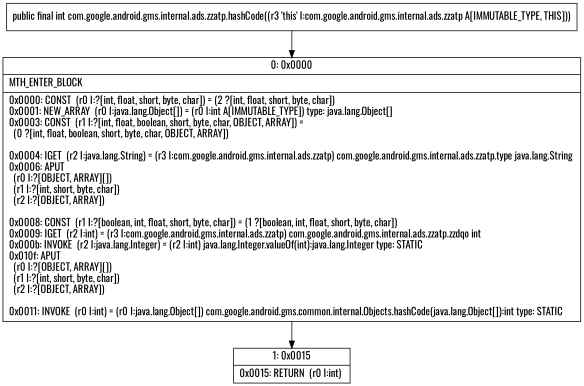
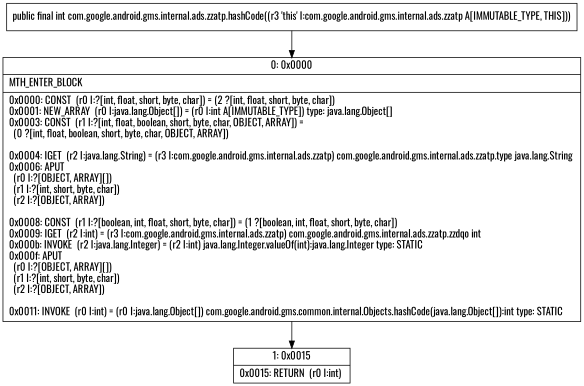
node "0: 0x0000": text "0x010f: APUT" -> "0x000f: APUT"
